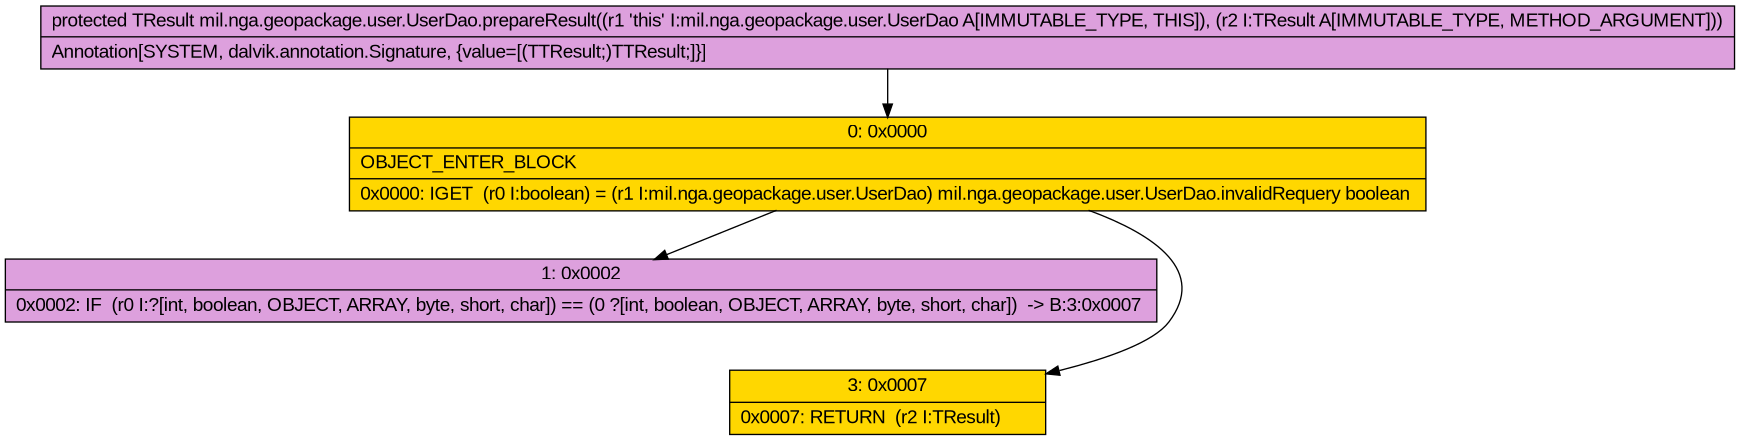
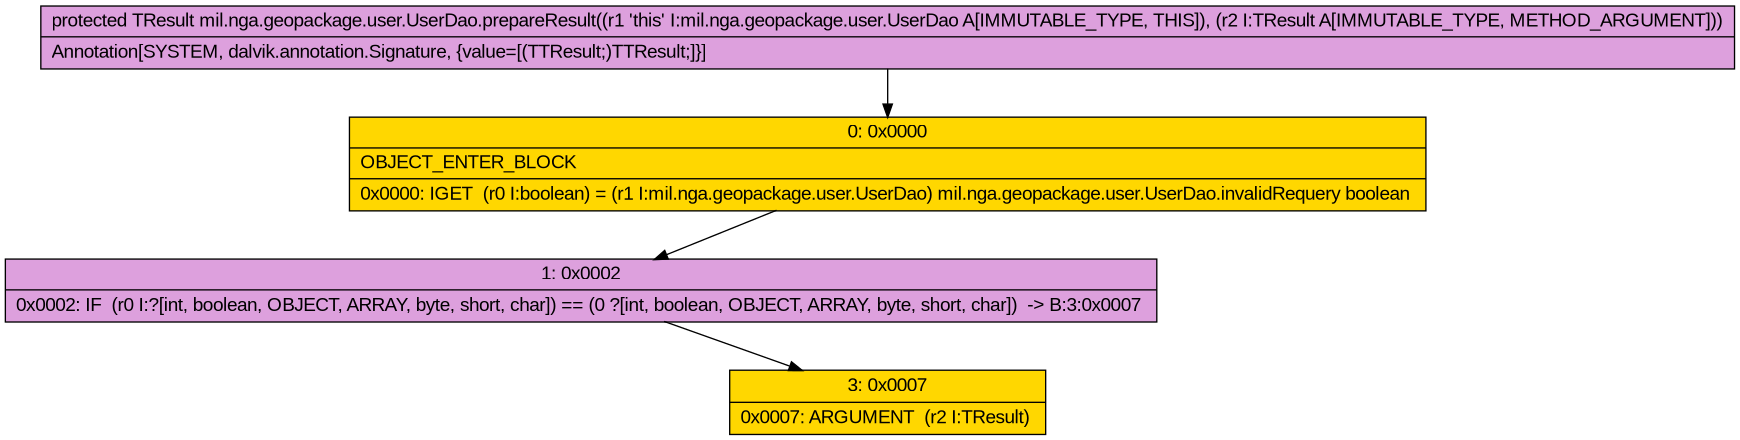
edge "0: 0x0000" -> "3: 0x0007": now "1: 0x0002" -> "3: 0x0007"
node "3: 0x0007": text "0x0007: RETURN  (r2 I:TResult)" -> "0x0007: ARGUMENT  (r2 I:TResult)"
